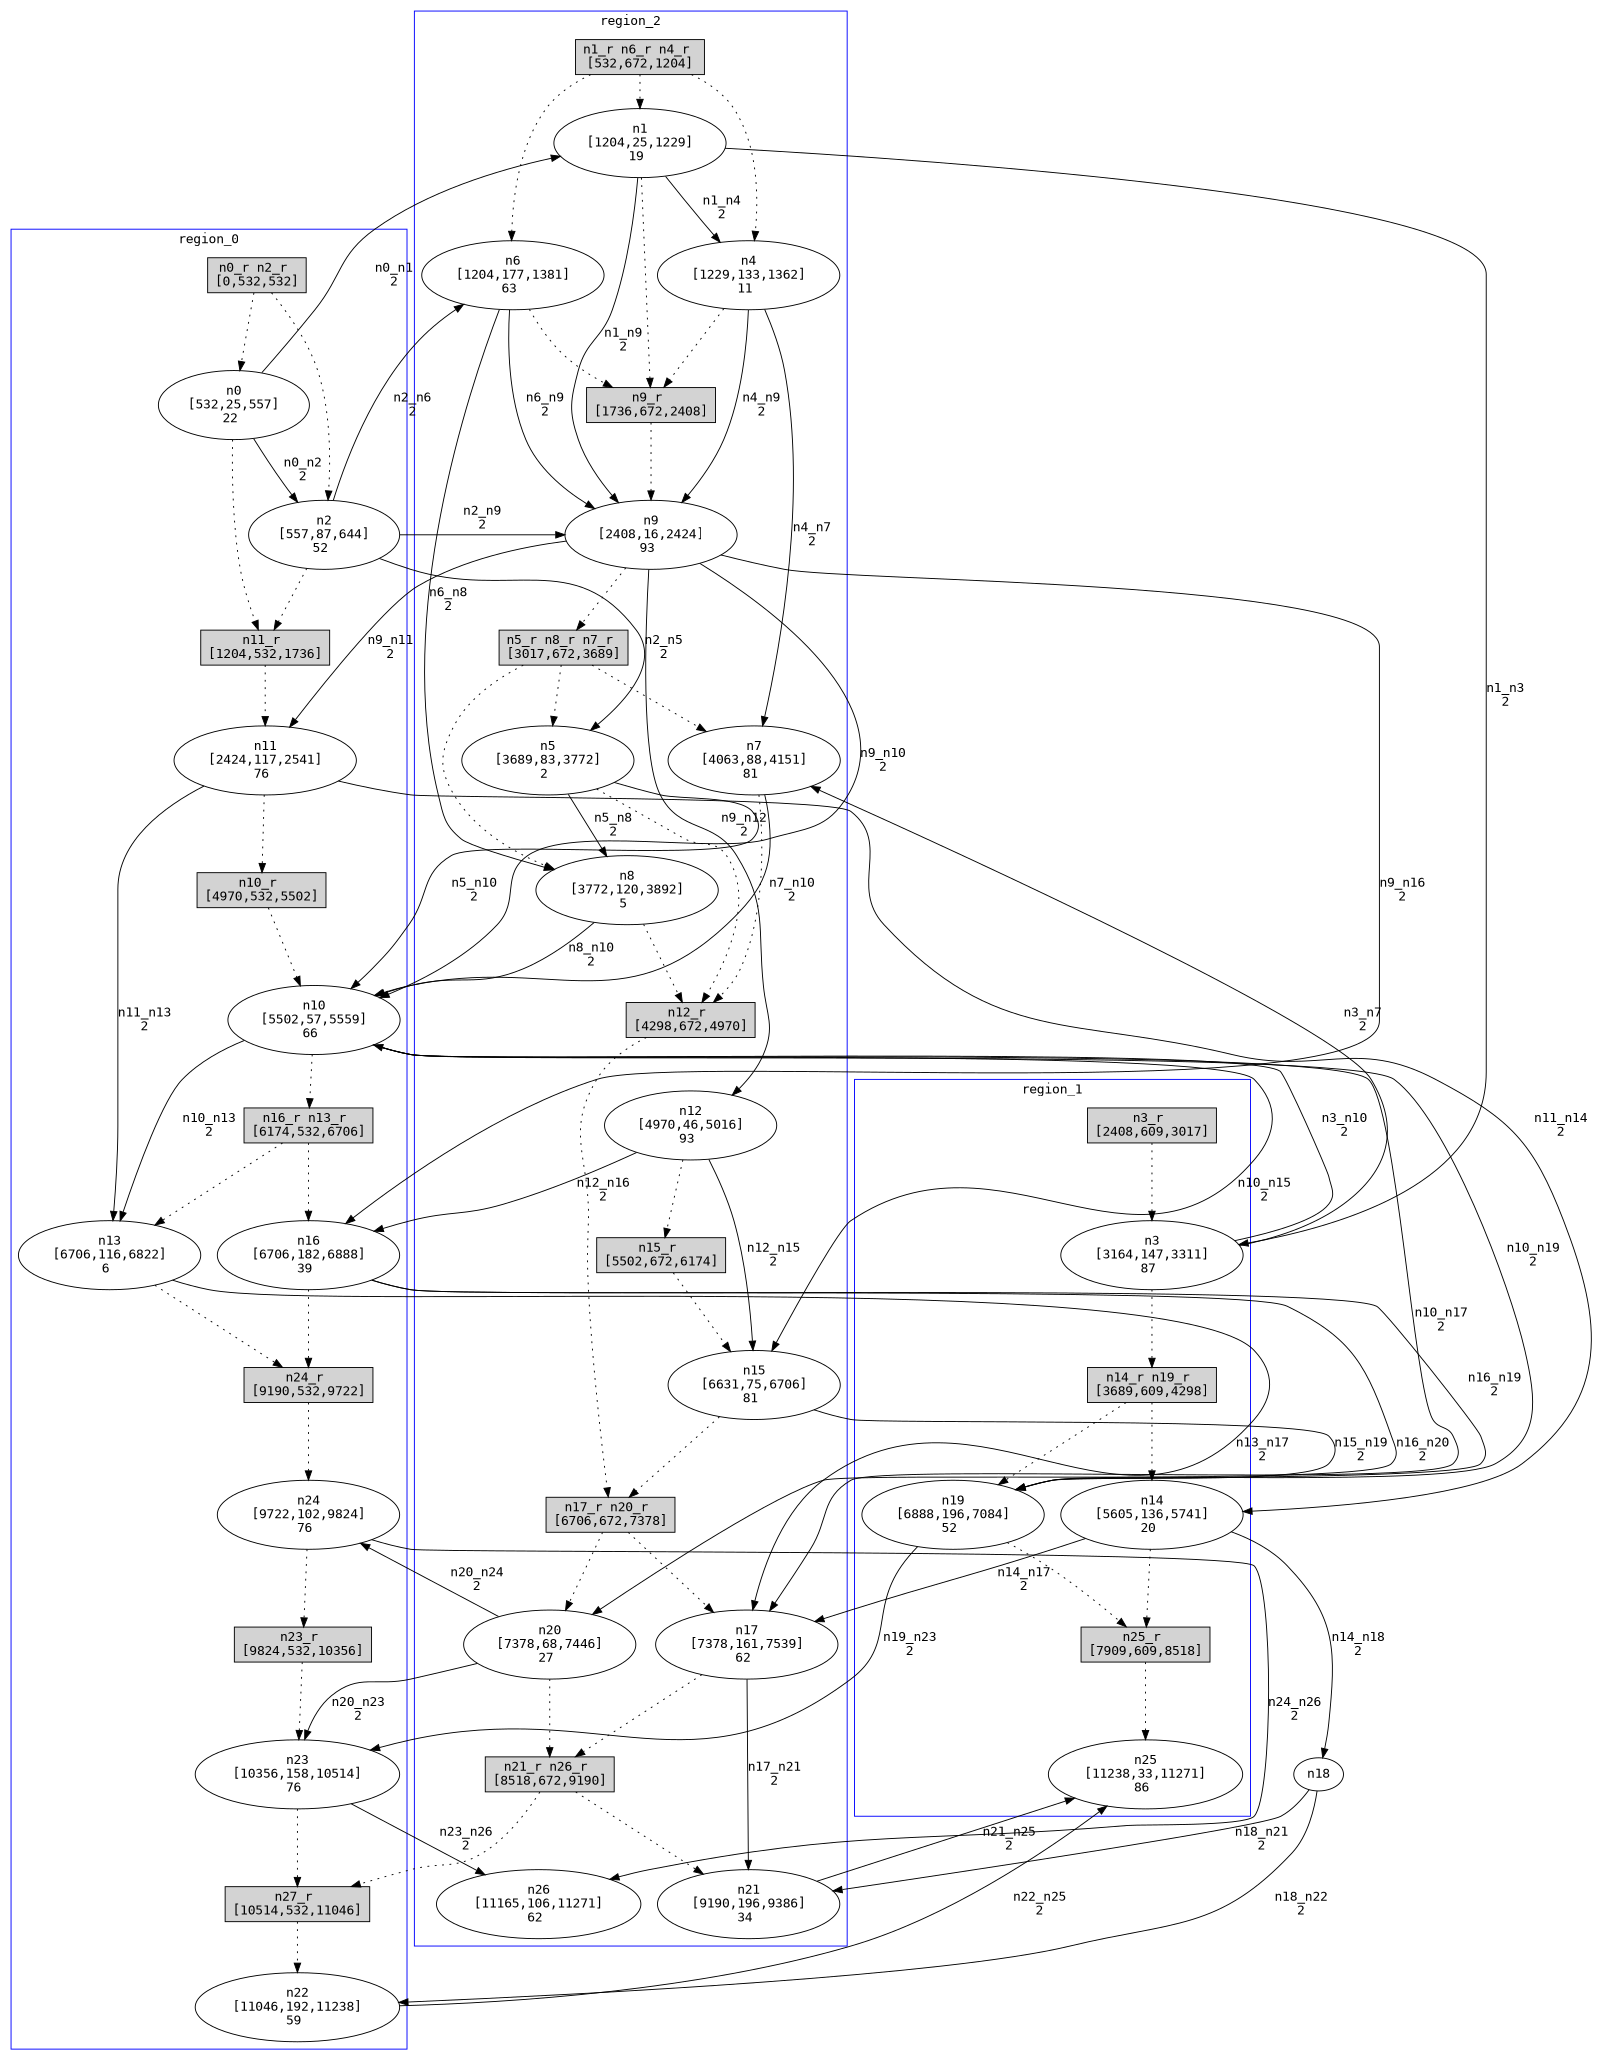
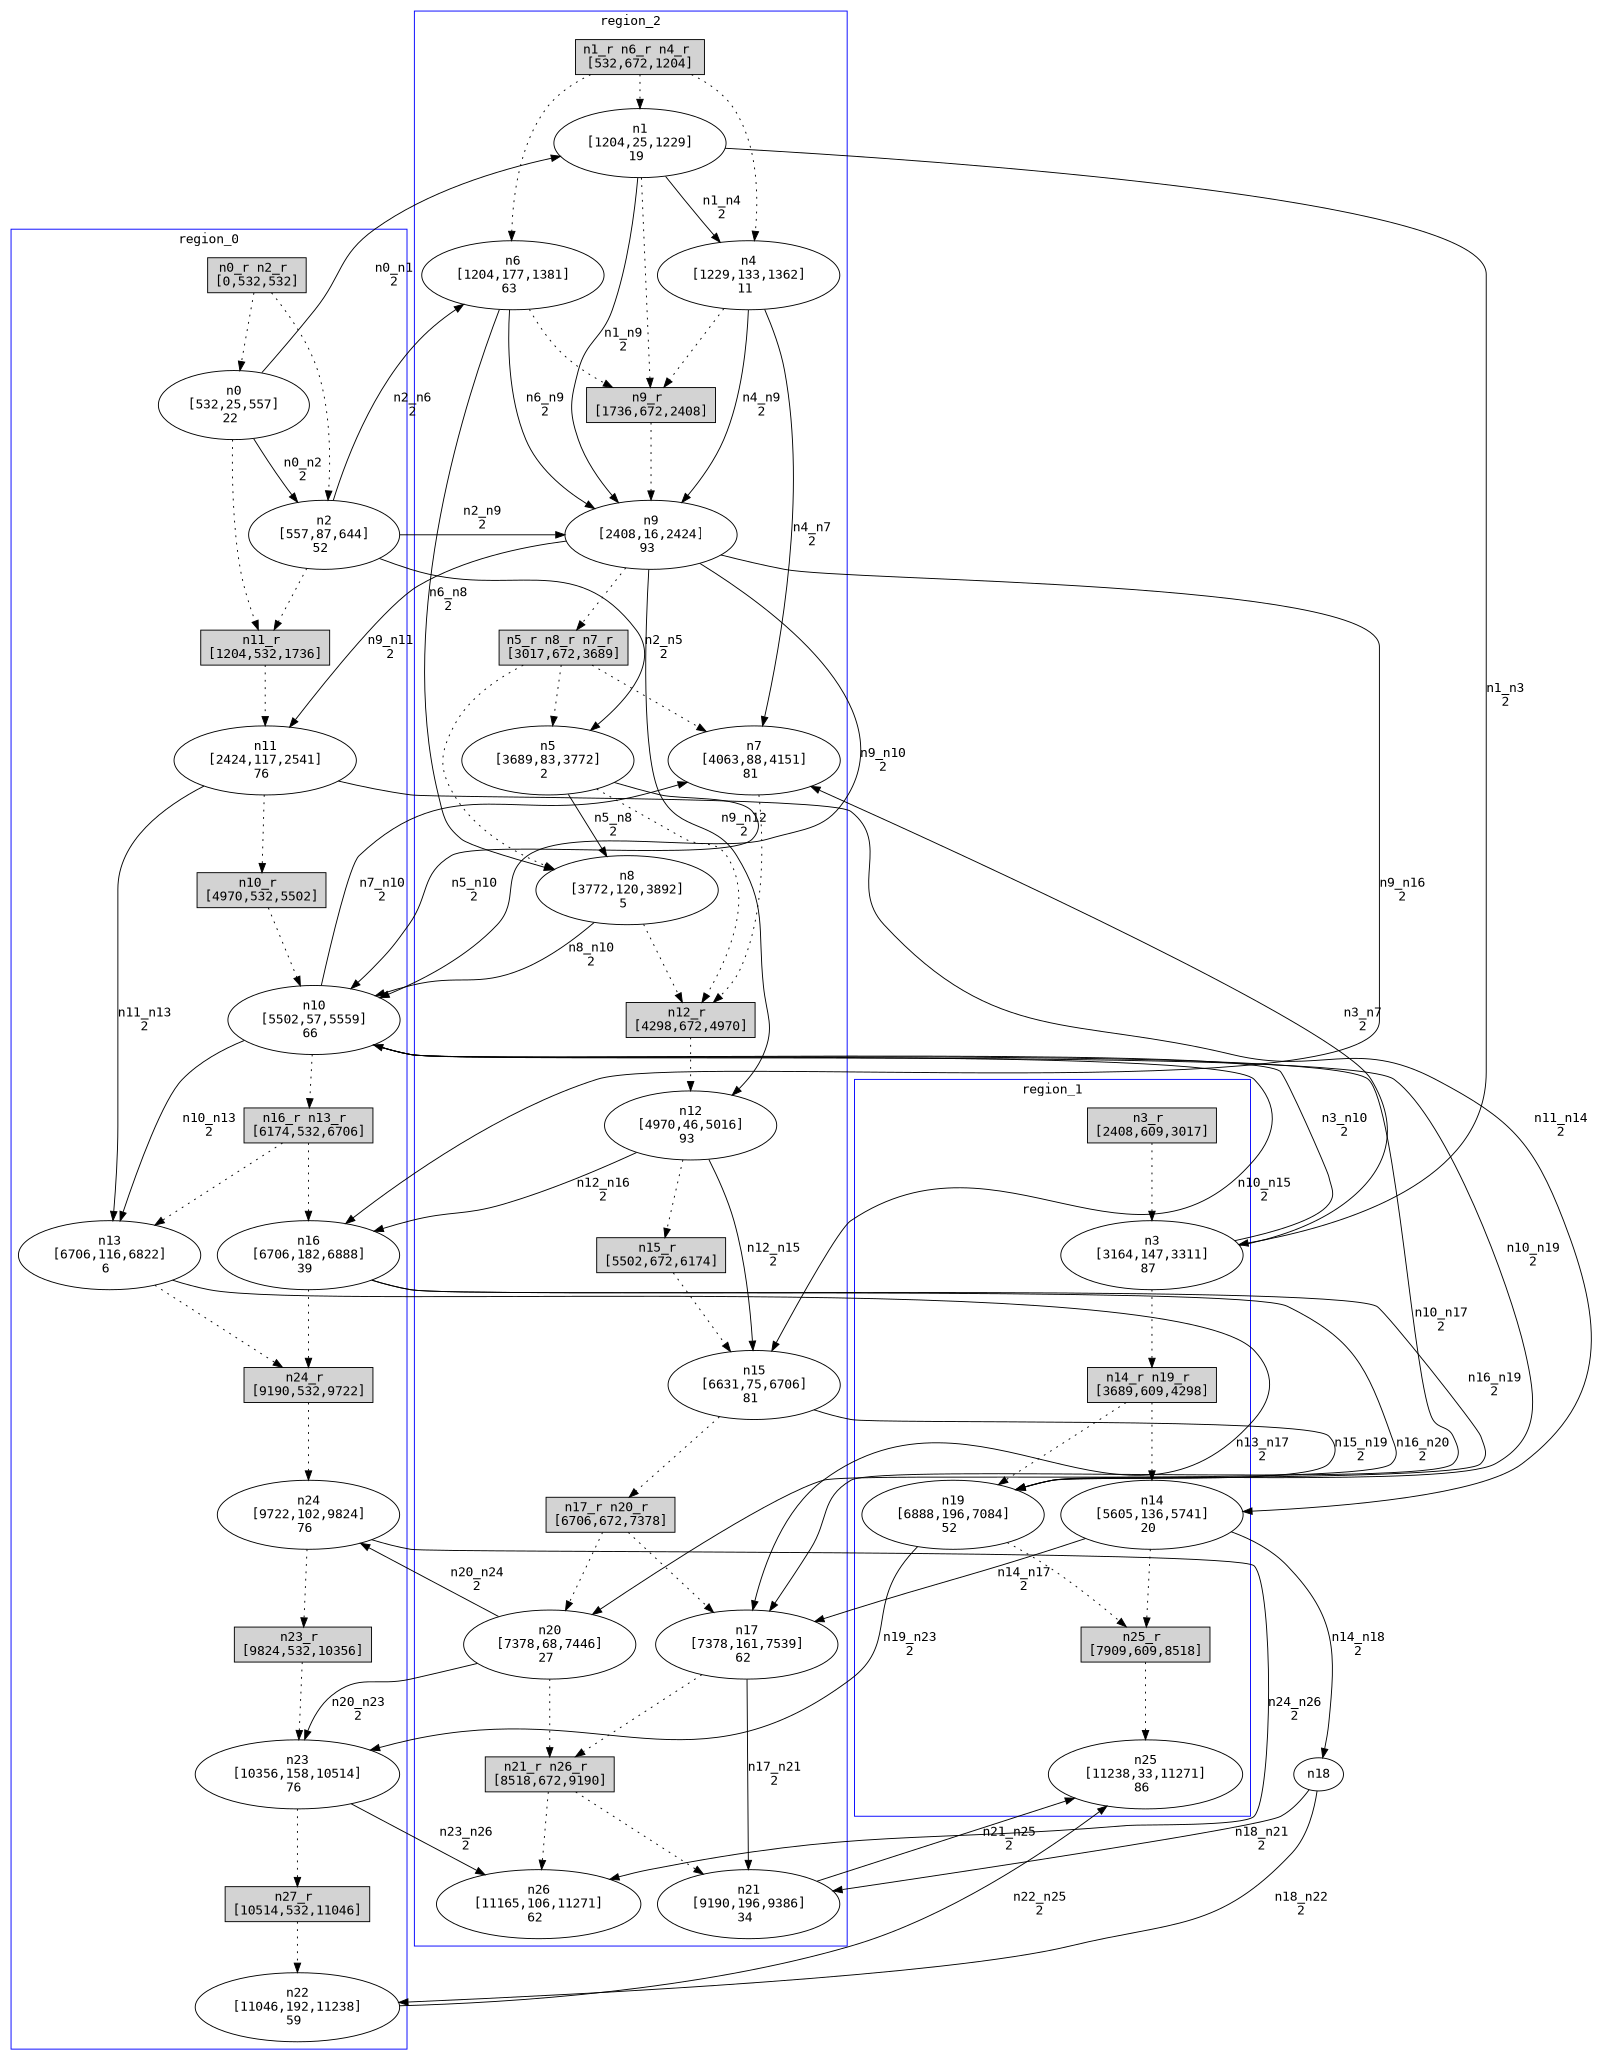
edge "n7 [4063,88,4151] 81" -> "n10 [5502,57,5559] 66": reversed
edge "n12_r [4298,672,4970]" -> "n17_r n20_r [6706,672,7378]": now "n12_r [4298,672,4970]" -> "n12 [4970,46,5016] 93"
edge "n21_r n26_r [8518,672,9190]" -> "n27_r [10514,532,11046]": now "n21_r n26_r [8518,672,9190]" -> "n26 [11165,106,11271] 62"
